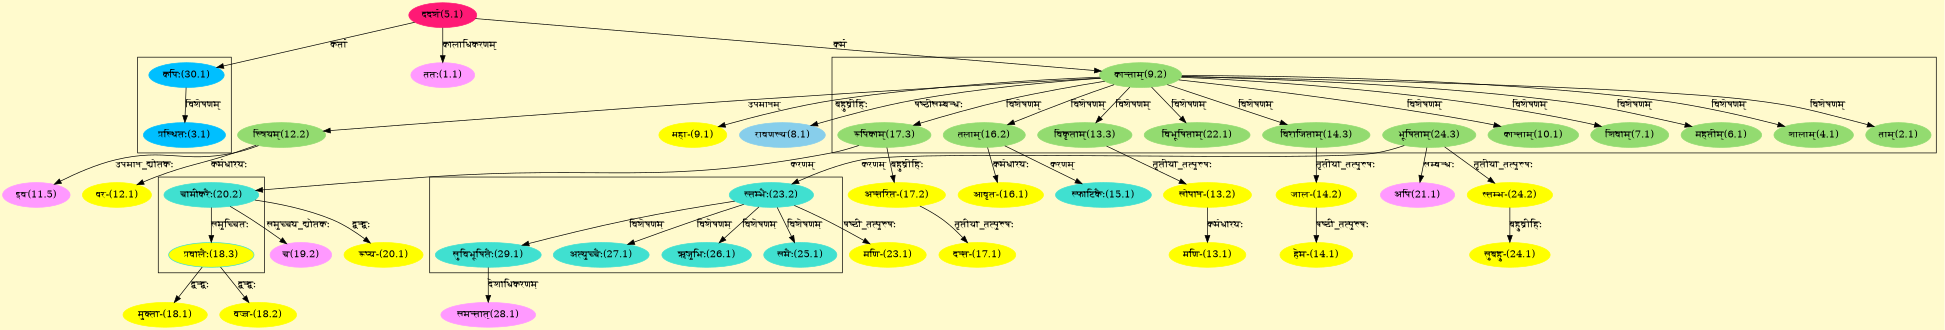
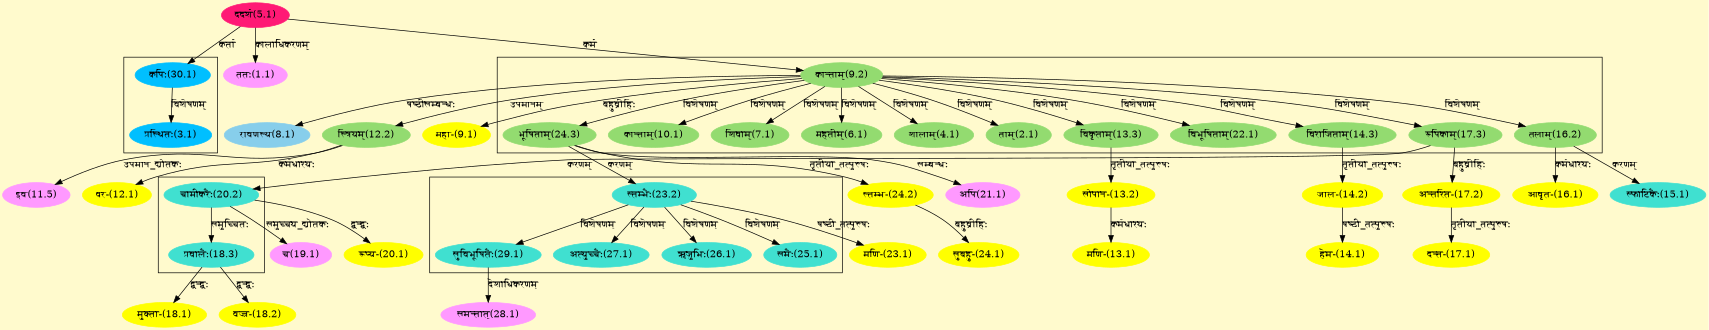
edge "कान्ताम्(9.2)" -> "भूषिताम्(24.3)": added, label "विशेषणम्"
node "प्रवालैः(18.3)": fillcolor #ffff00 -> #40e0d0
node "च(19.2)": label "च(19.2)" -> "च(19.1)"
